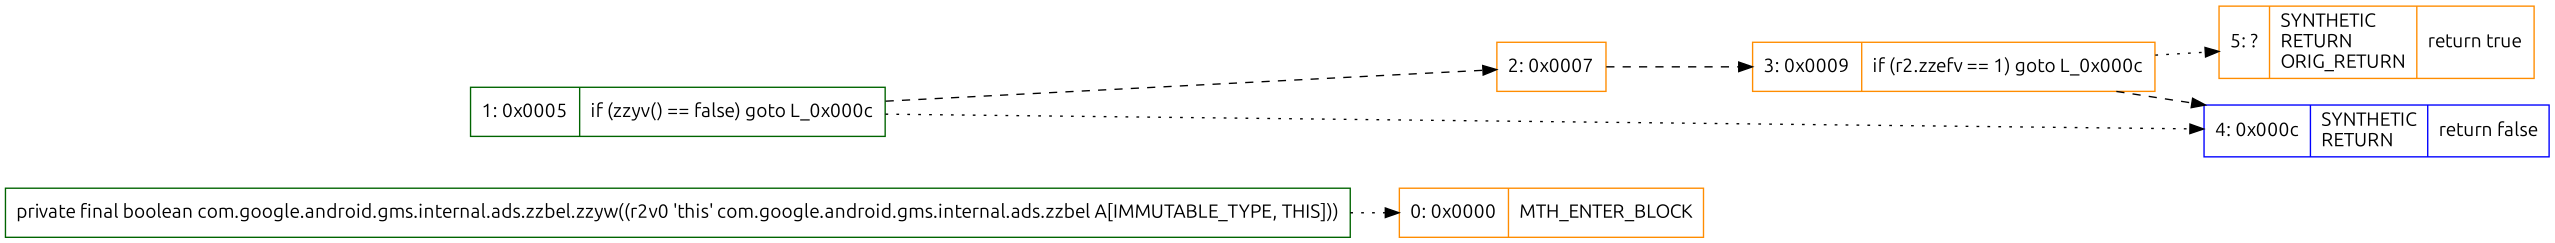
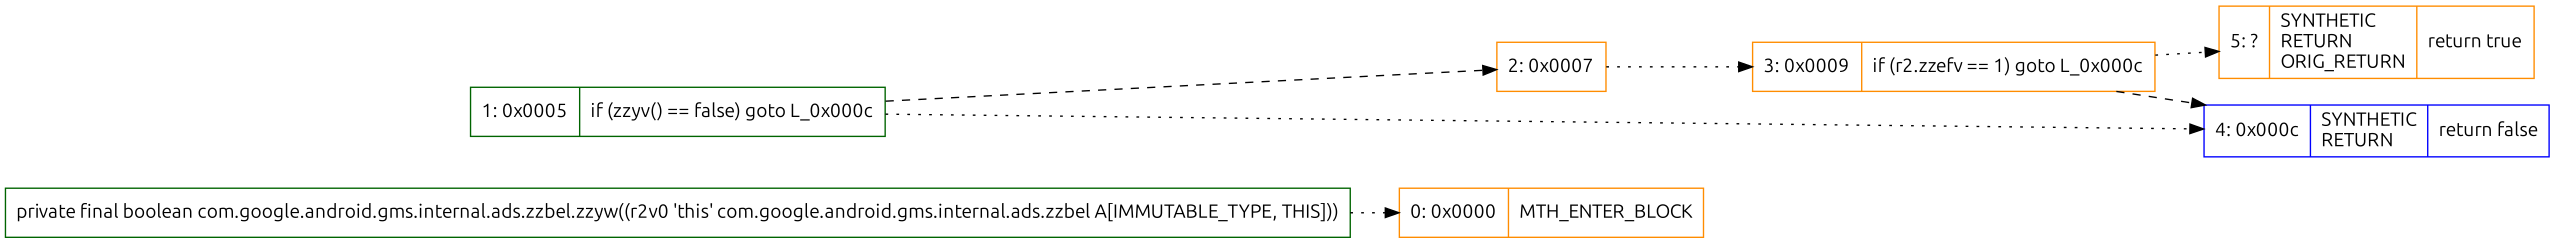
edge "2: 0x0007" -> "3: 0x0009": style dashed -> dotted
